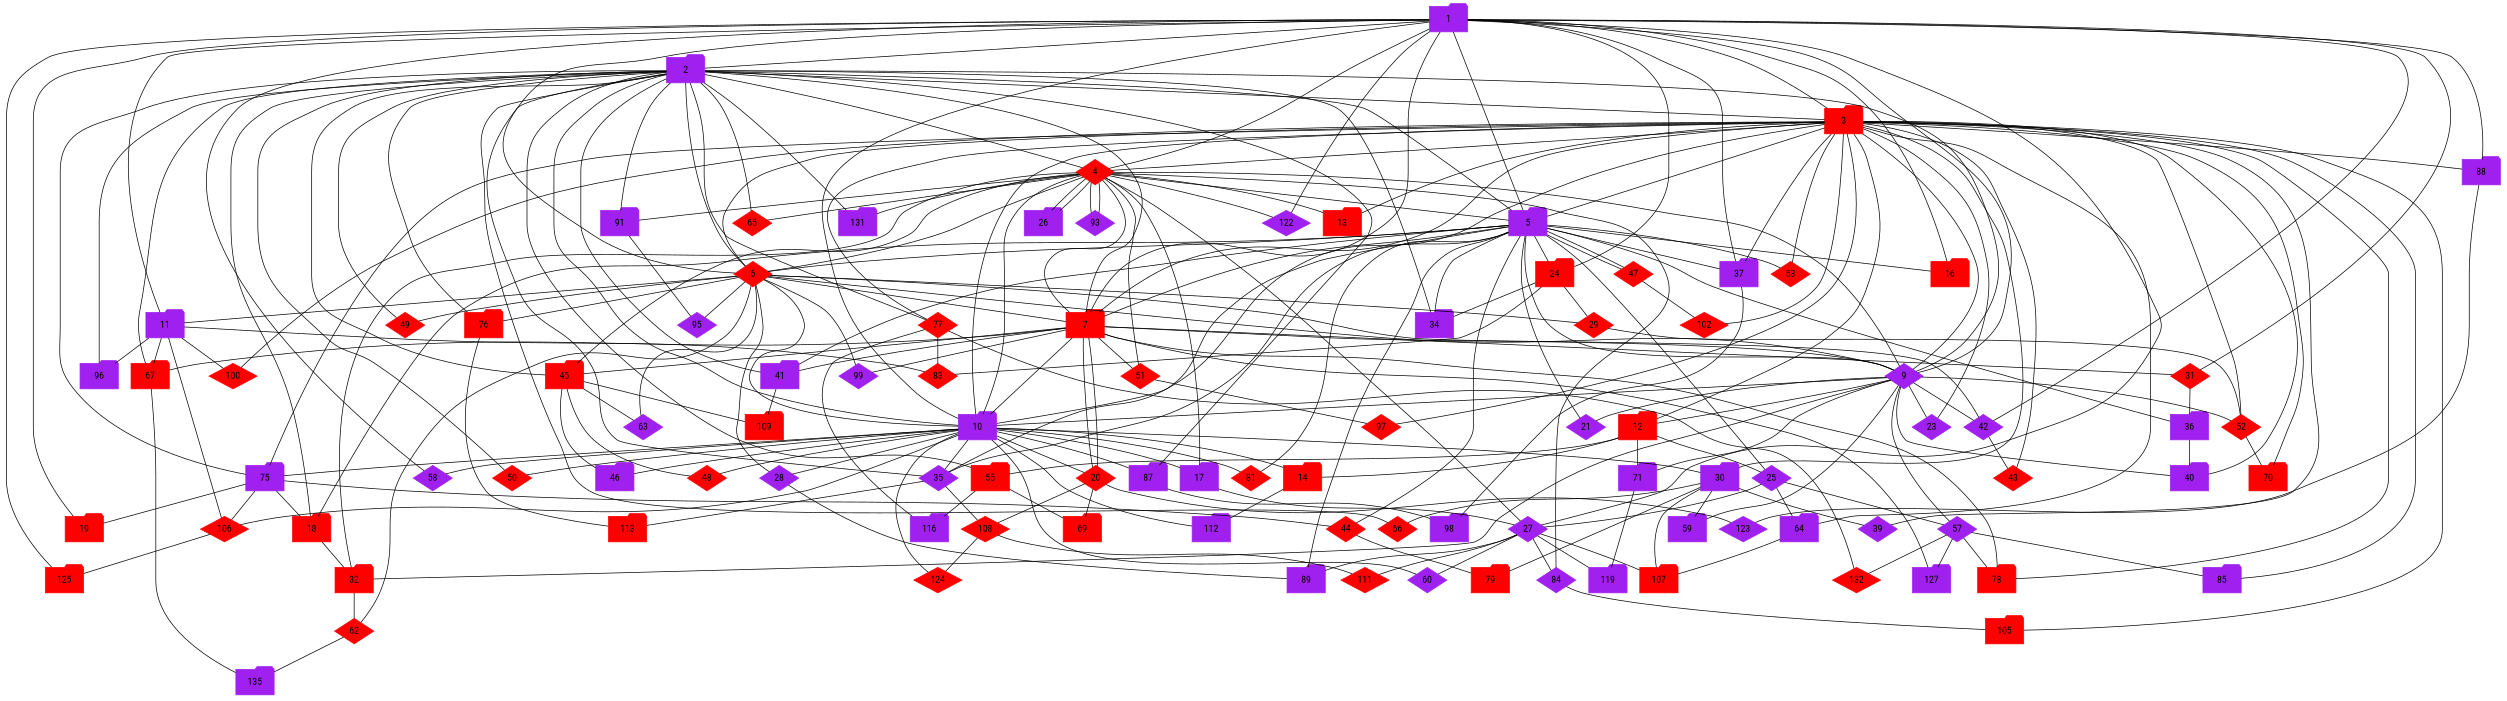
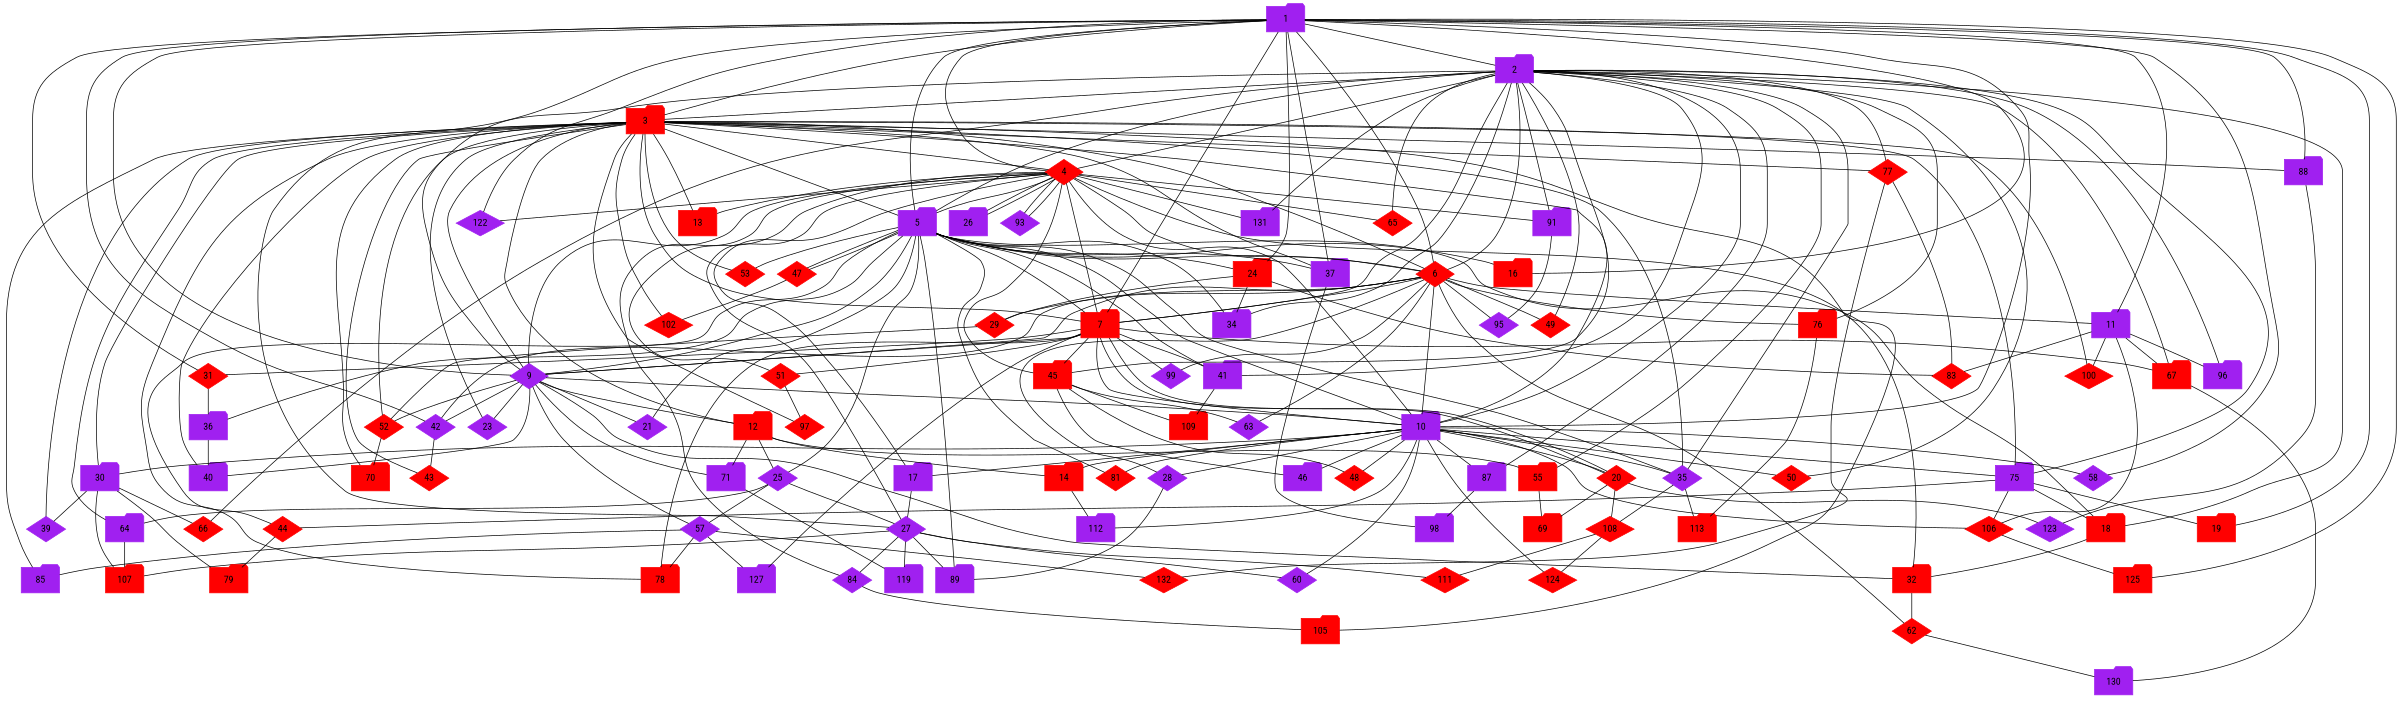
node "116": removed
node "59": removed
node "135": label "135" -> "130"
